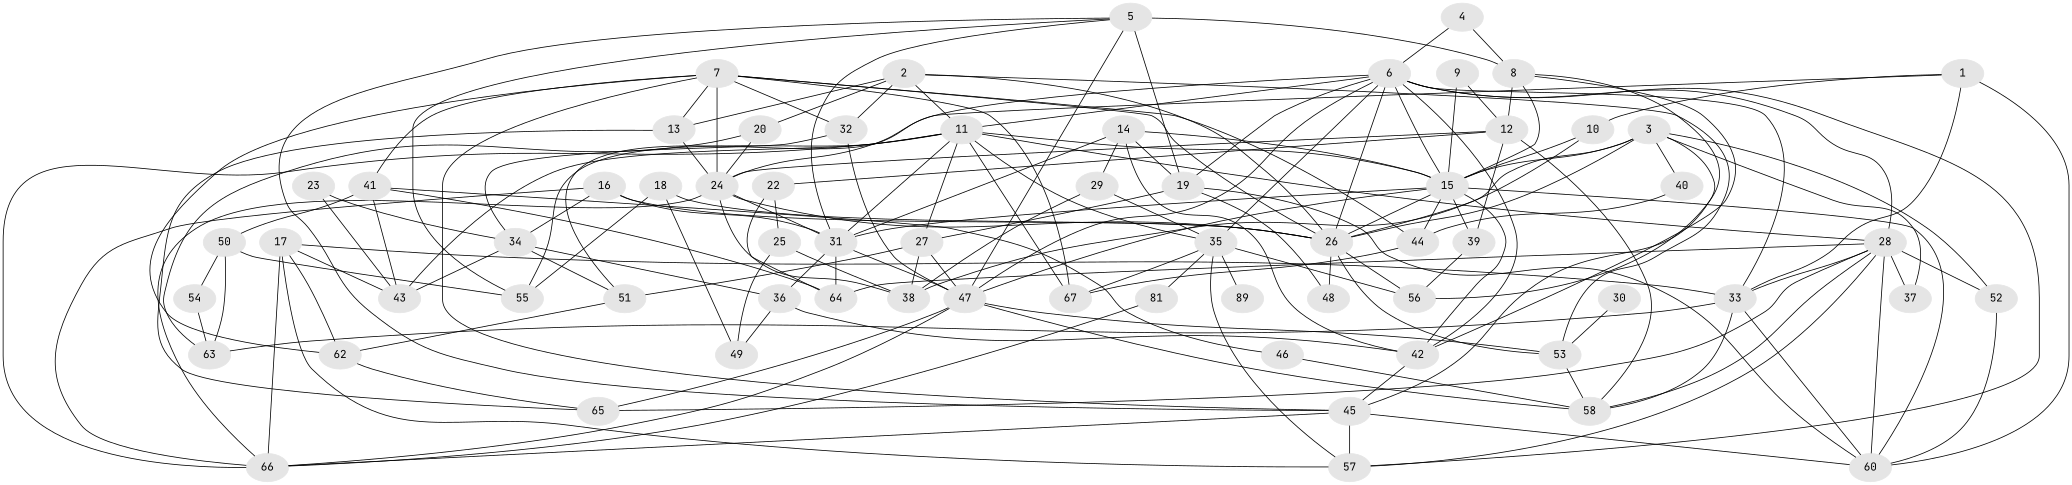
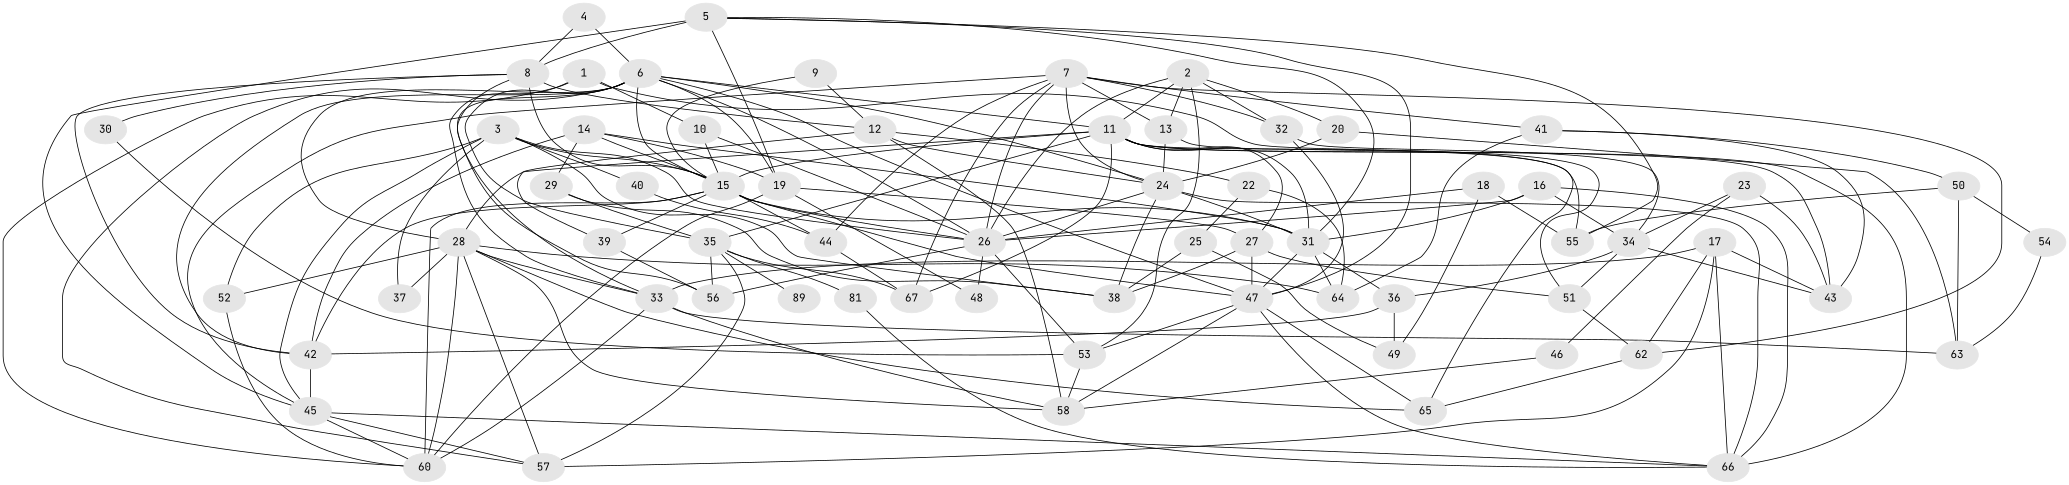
edge "8" -- "30": added
edge "41" -- "46": now "23" -- "46"
